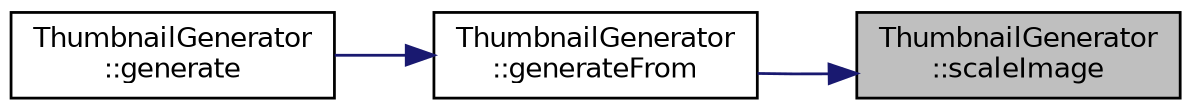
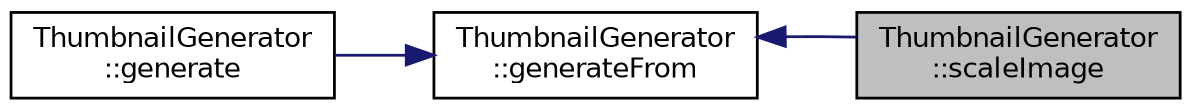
edge "ThumbnailGenerator ::generateFrom" -> "ThumbnailGenerator ::scaleImage": reversed
